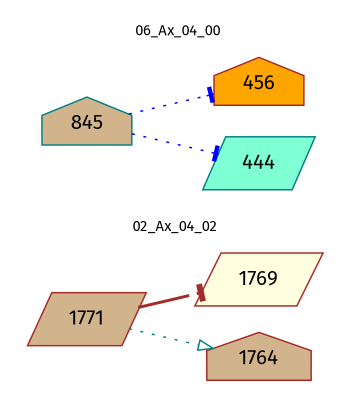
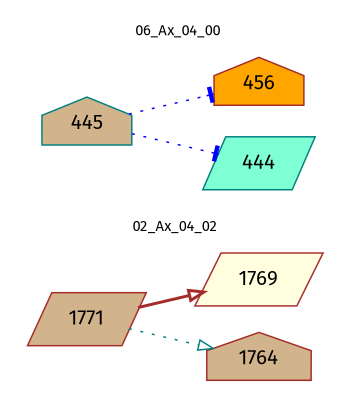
node "845": label "845" -> "445"
edge "1771" -> "1769": arrowhead tee -> onormal
